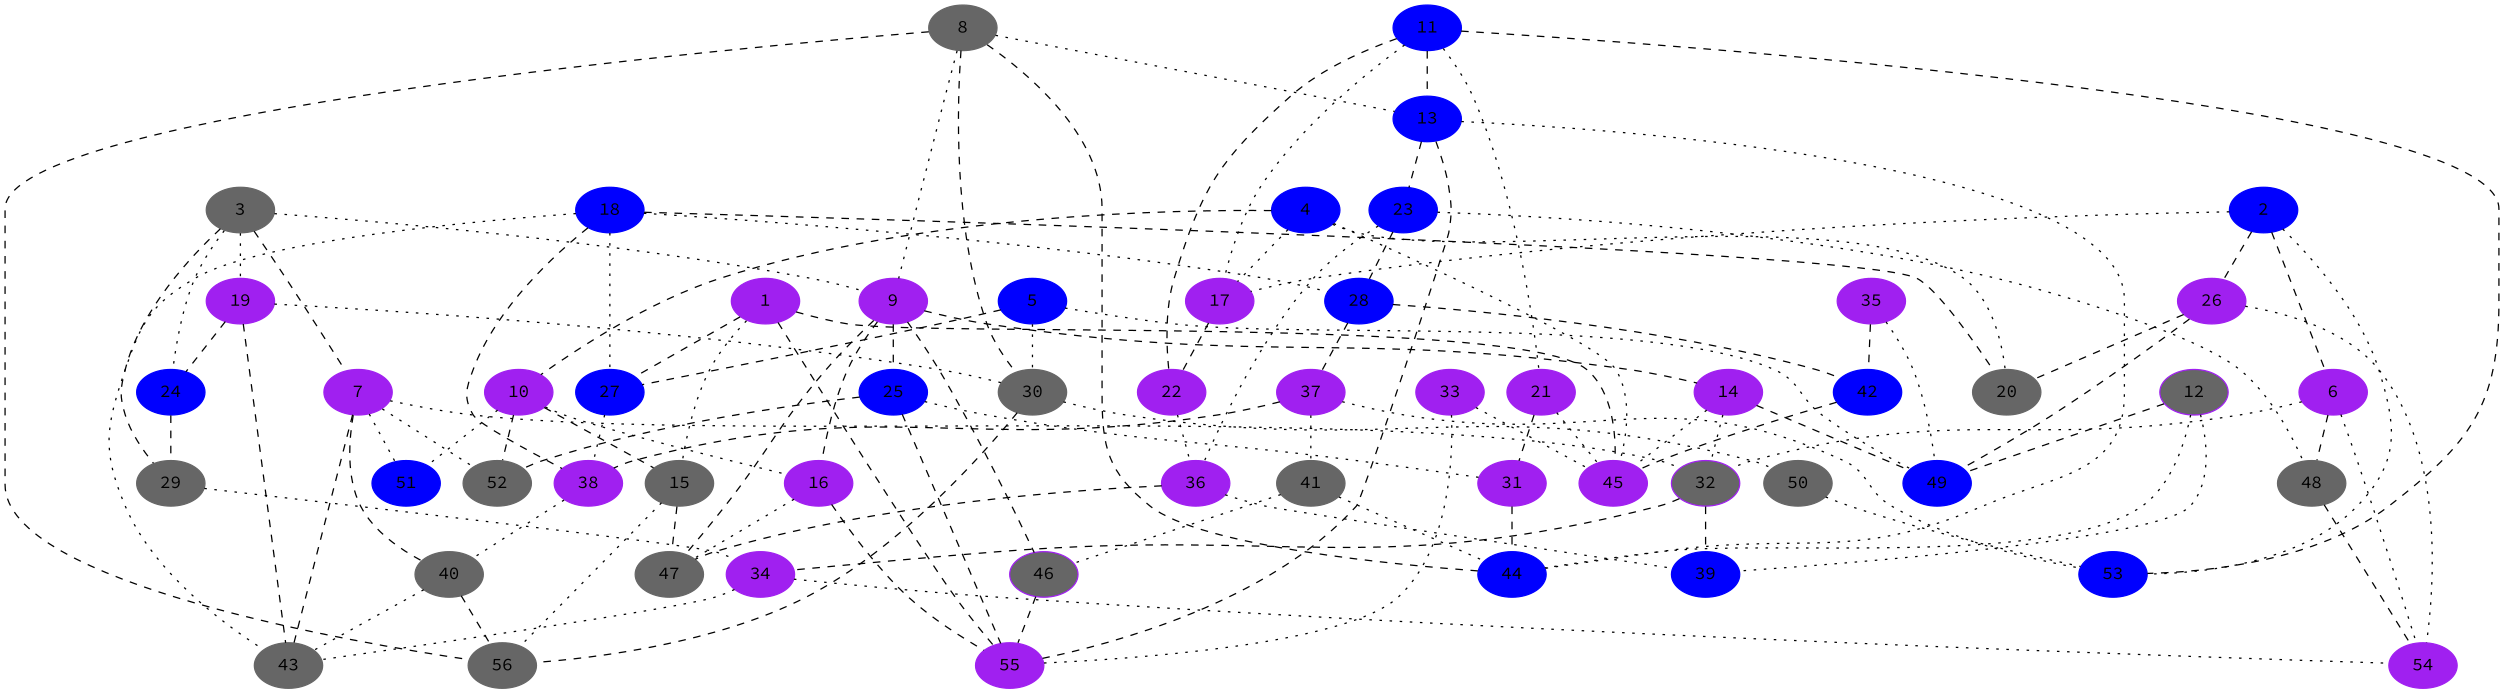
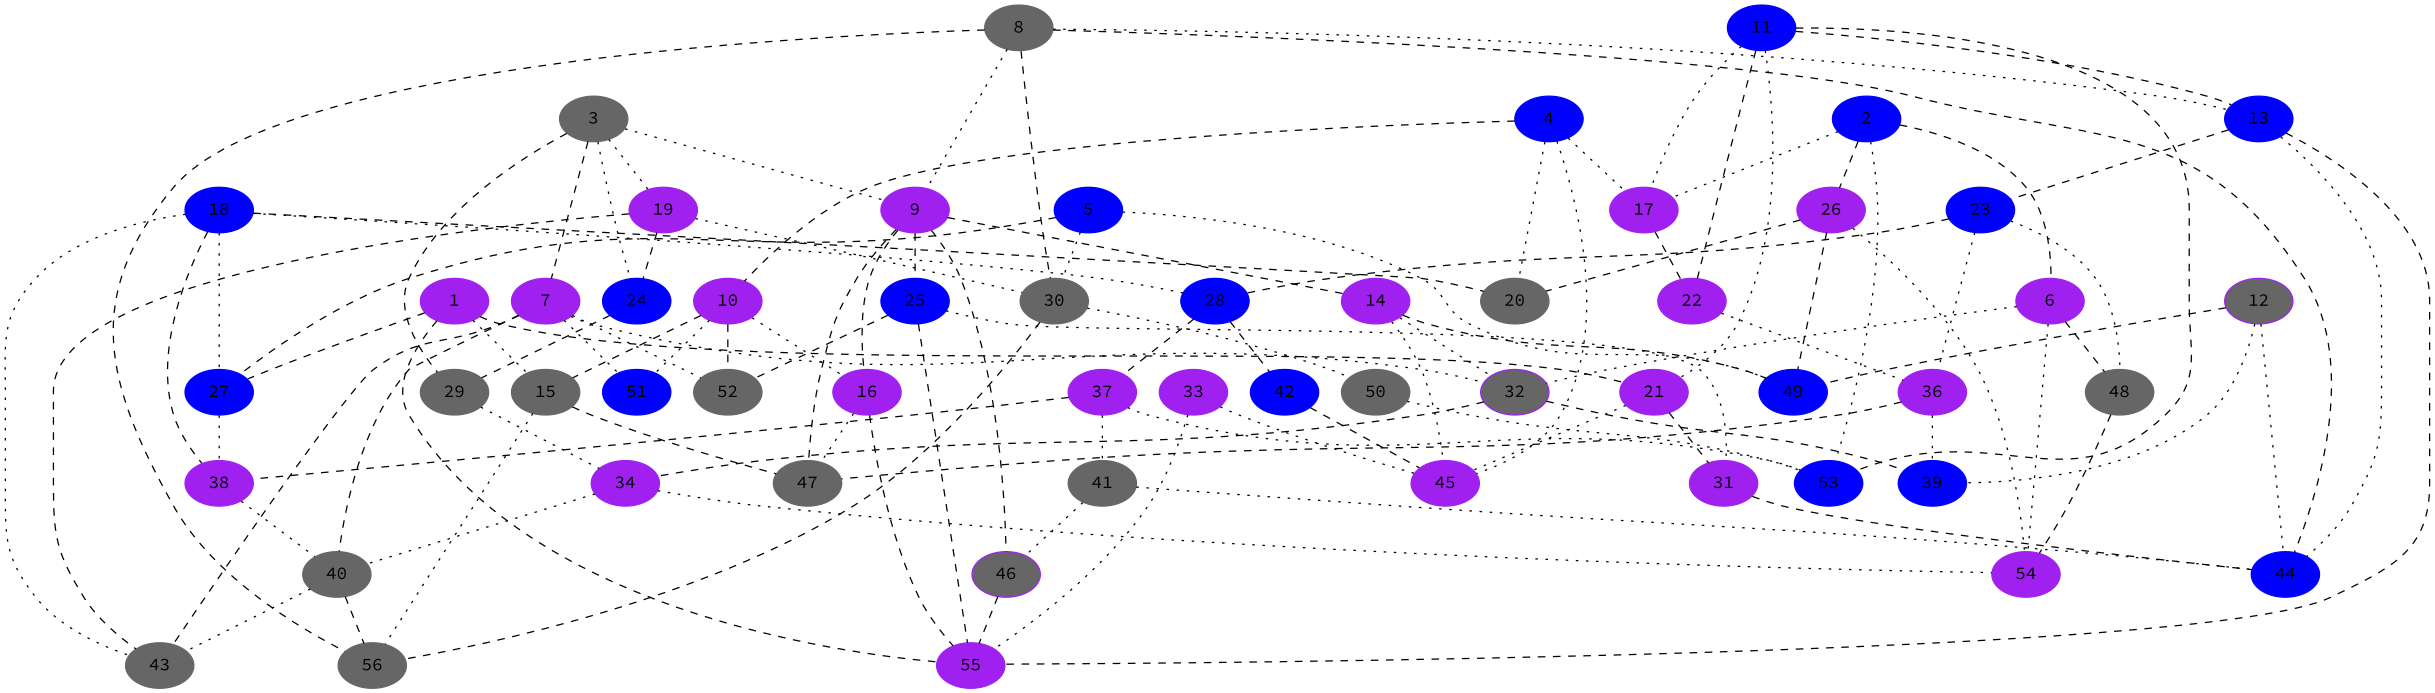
node "35": removed
edge "1" -- "45": now "1" -- "21"
edge "34" -- "43": now "34" -- "40"
